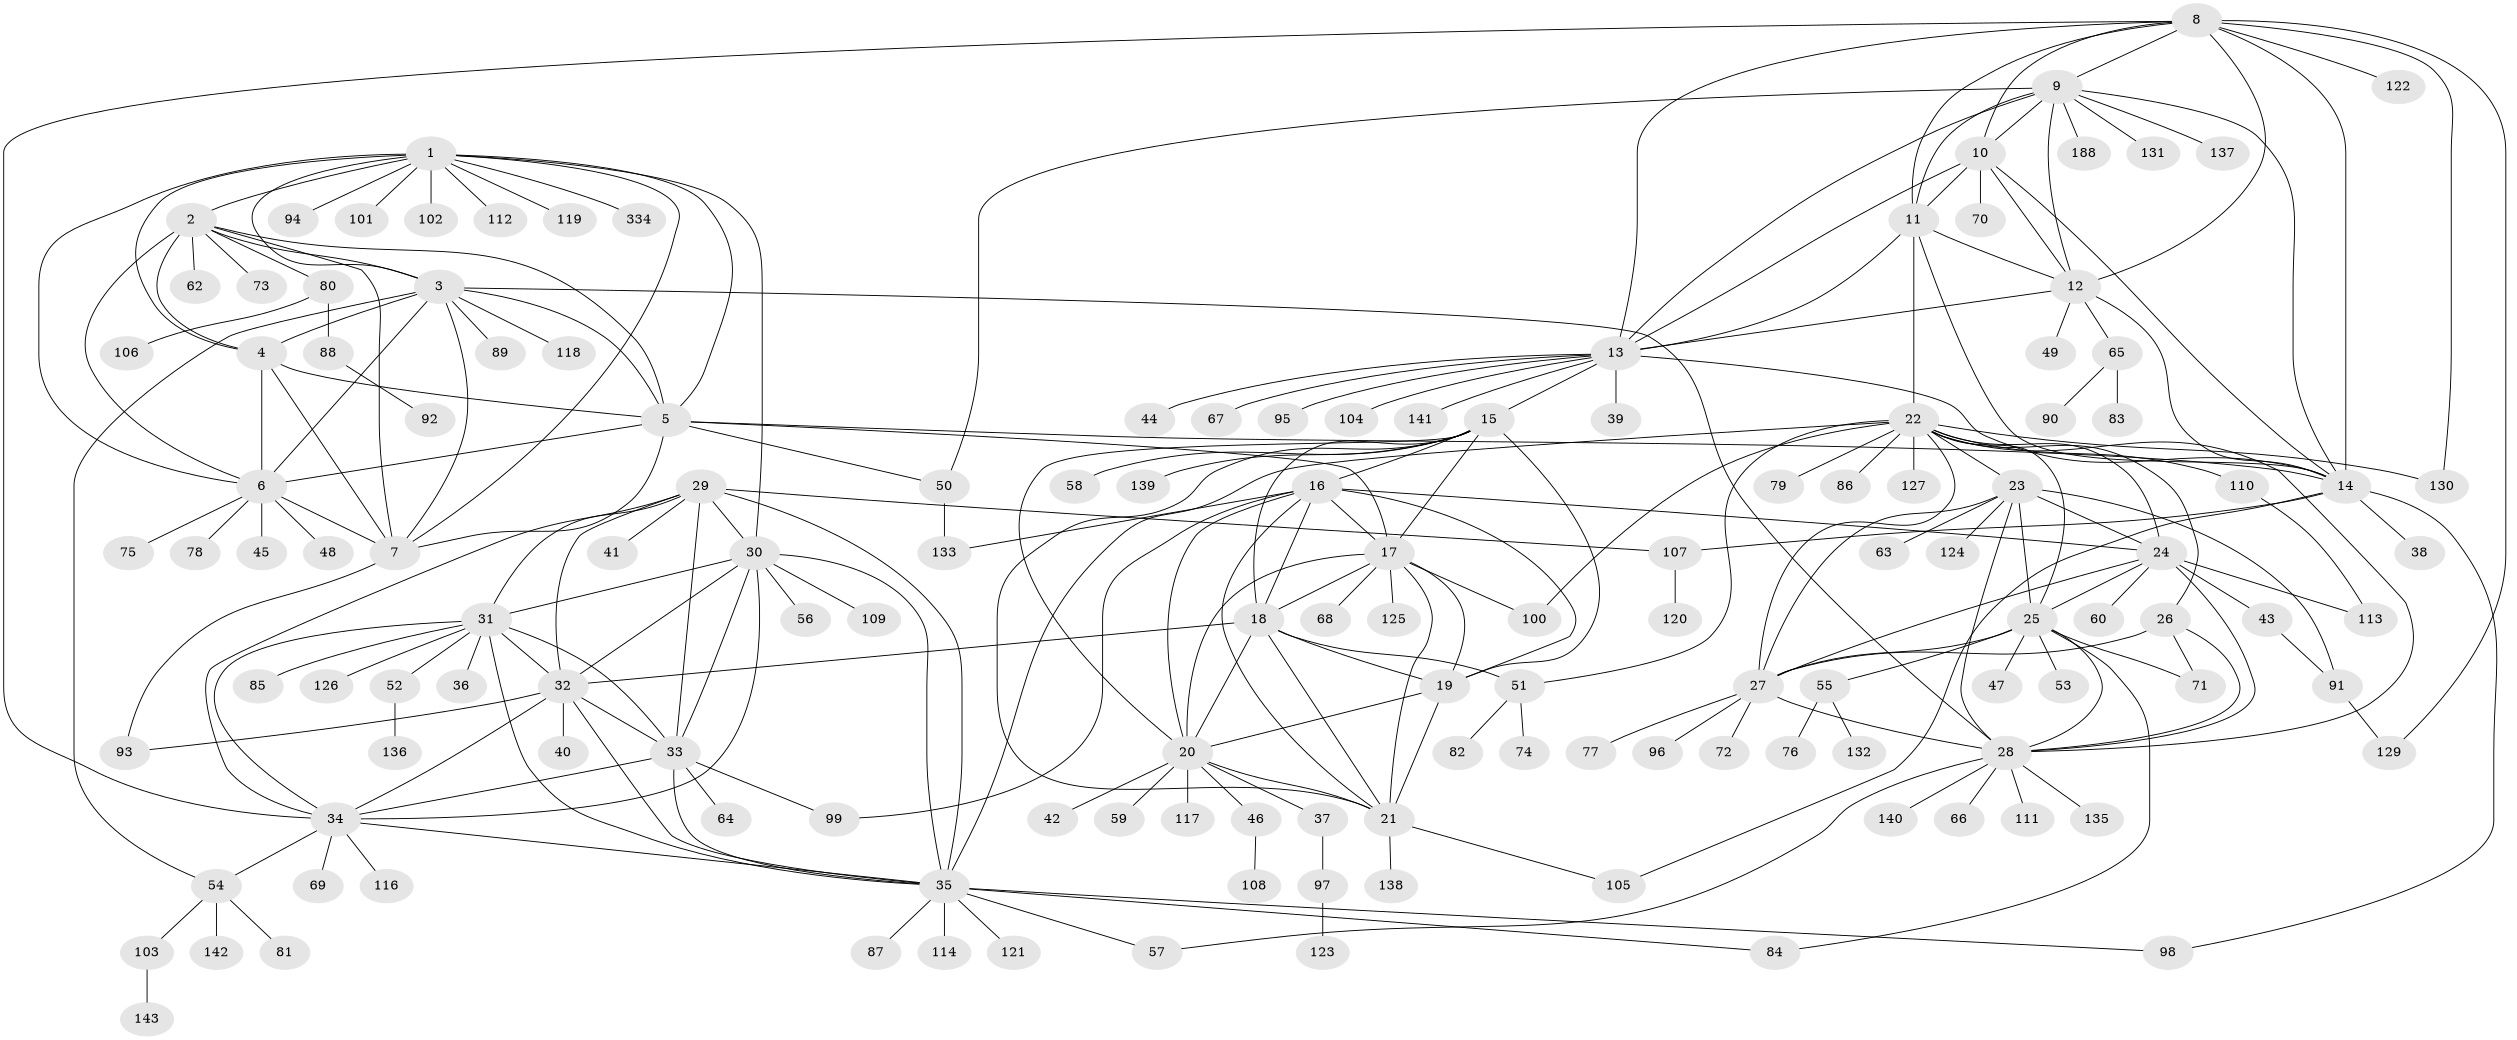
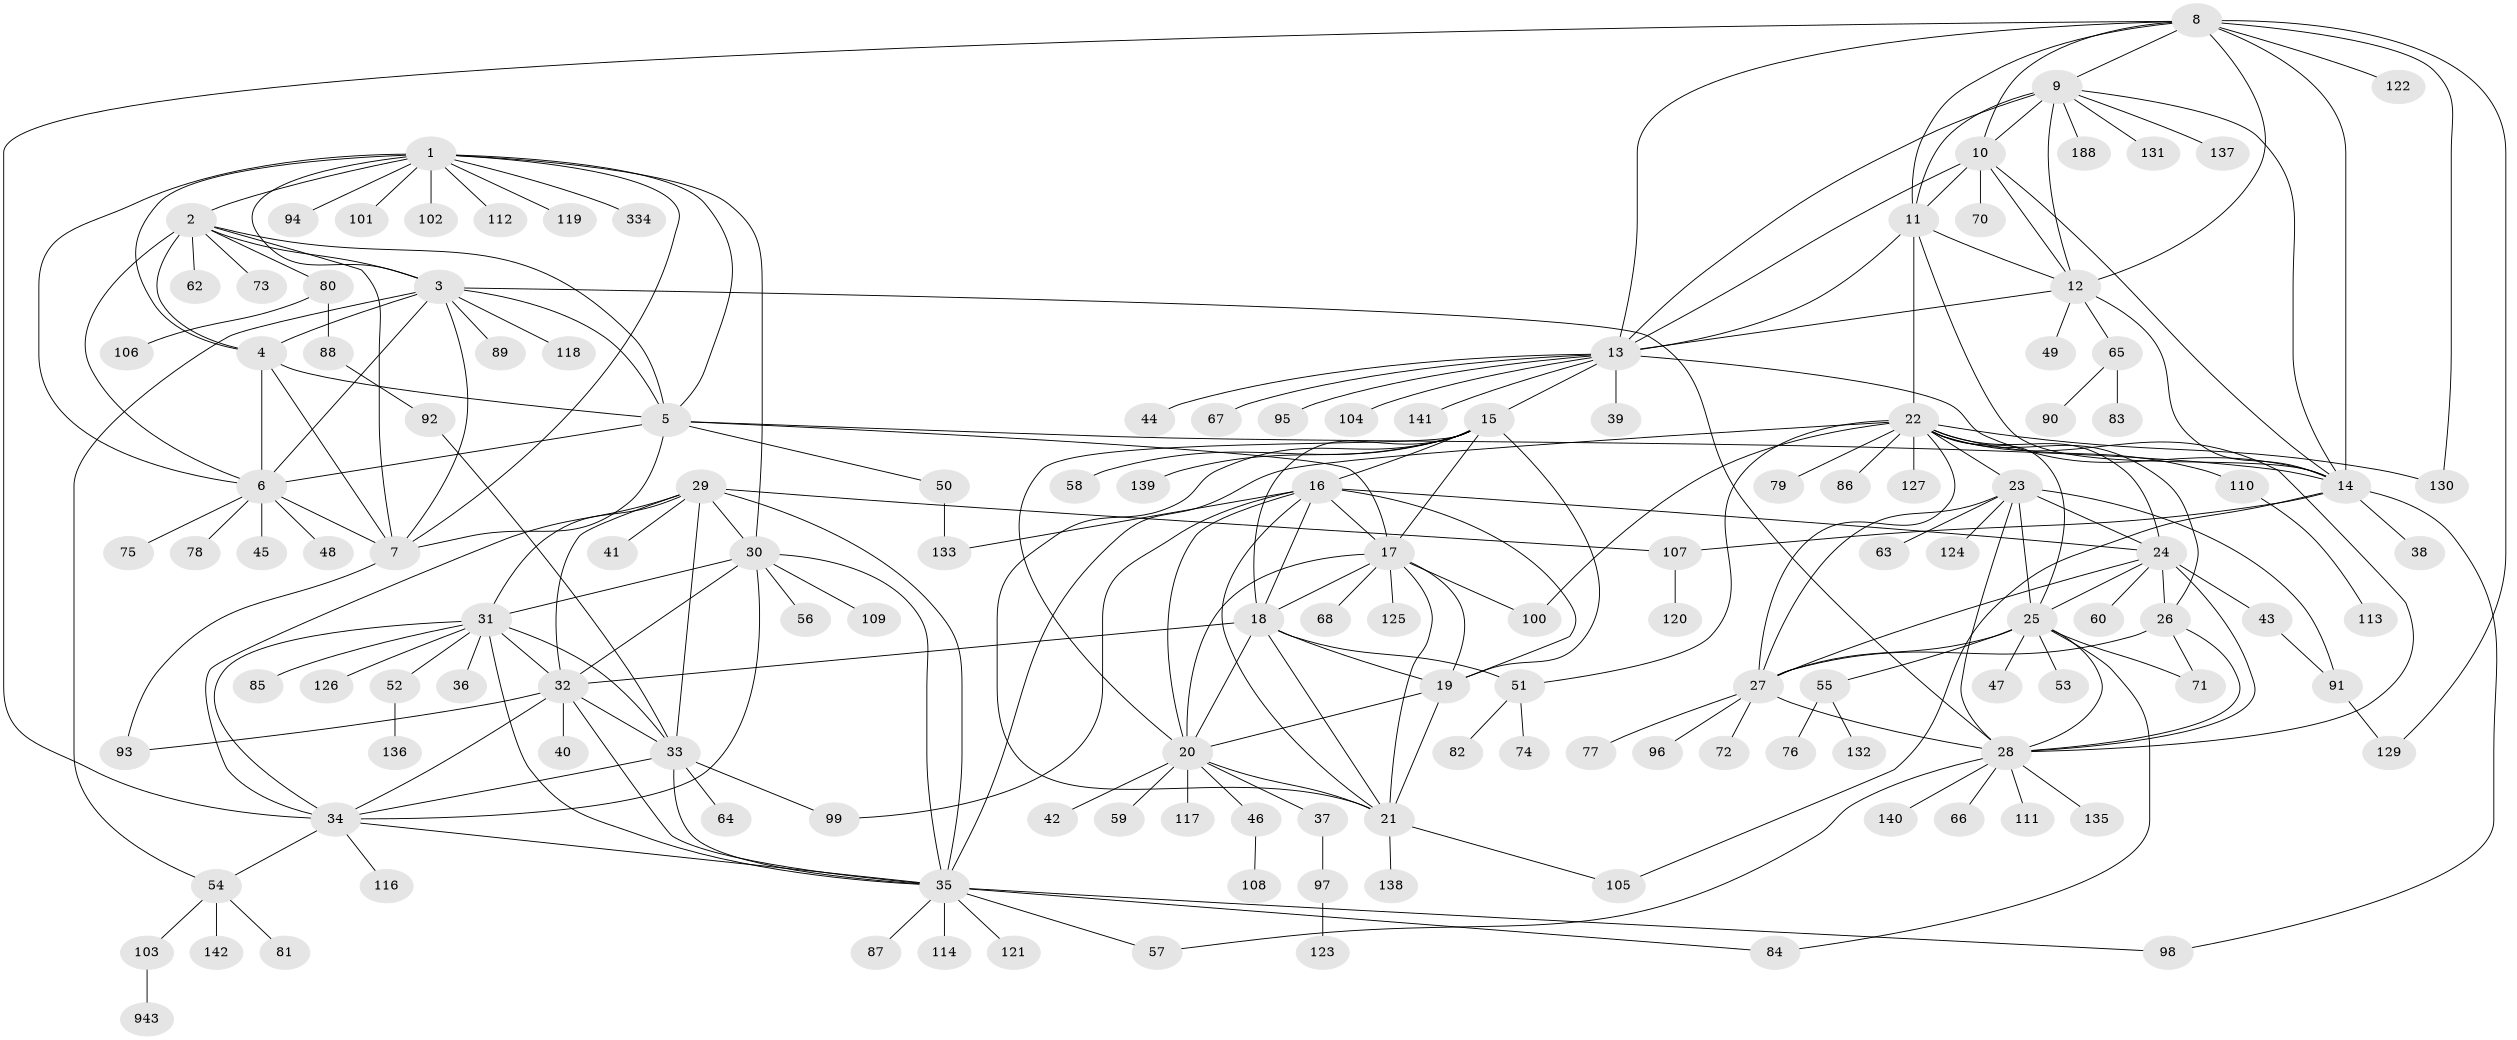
edge "9" -- "50": removed
edge "24" -- "113": now "24" -- "26"
edge "30" -- "33": now "92" -- "33"
node "69": removed
node "143": label "143" -> "943"
